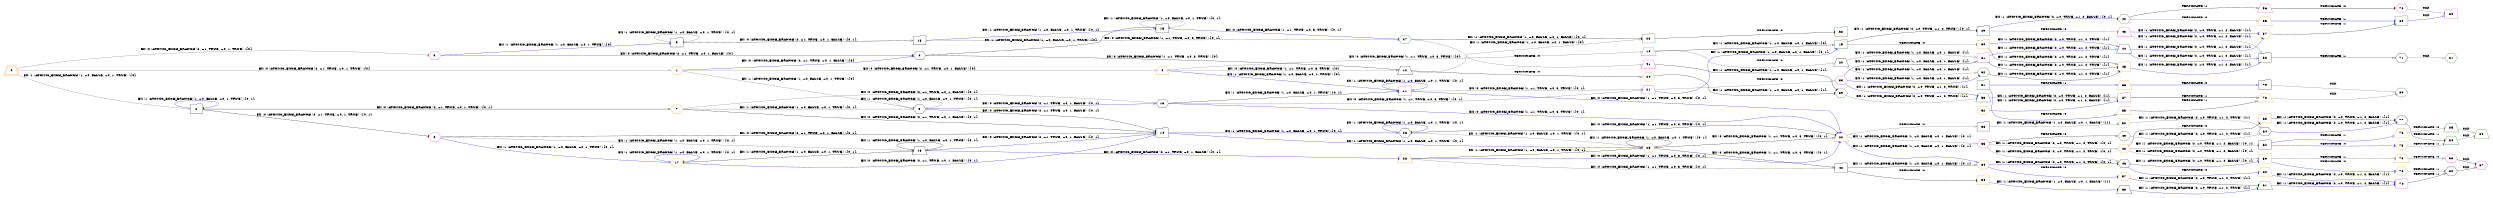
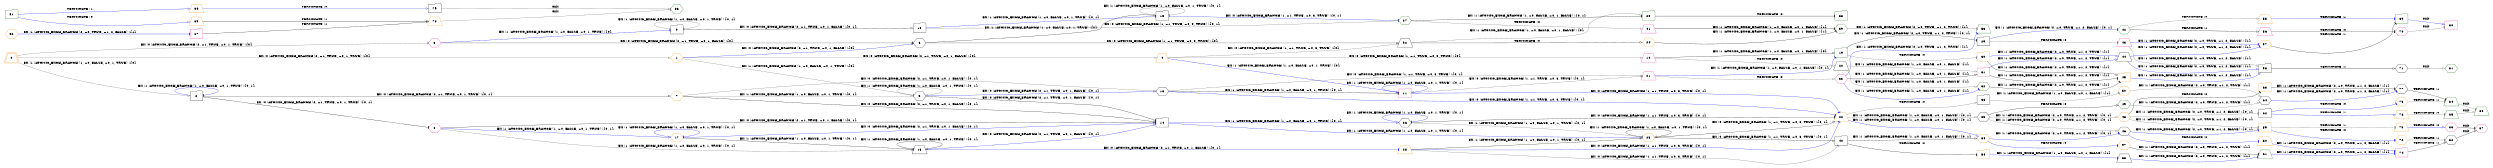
node "12": label "12" -> "92"
edge "53" -> "67": removed, label "EX !1 !ATOMIC_EXCH_BRANCH (2, +0, TRUE, +1, 2, FALSE) !{1}"
node "35": color deeppink -> black
